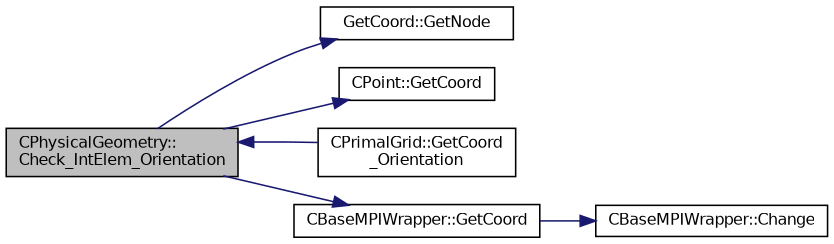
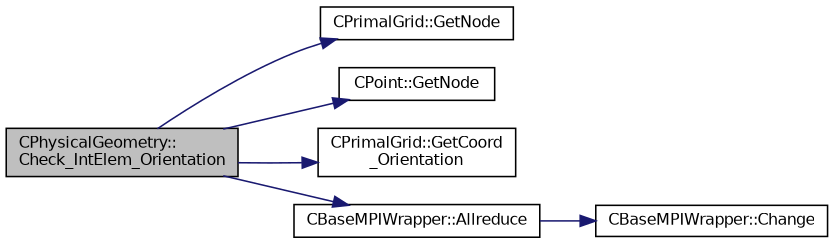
node "GetCoord::GetNode": label "GetCoord::GetNode" -> "CPrimalGrid::GetNode"
node "CPoint::GetCoord": label "CPoint::GetCoord" -> "CPoint::GetNode"
edge "CPrimalGrid::GetCoord _Orientation" -> "CPhysicalGeometry:: Check_IntElem_Orientation": reversed
node "CBaseMPIWrapper::GetCoord": label "CBaseMPIWrapper::GetCoord" -> "CBaseMPIWrapper::Allreduce"
